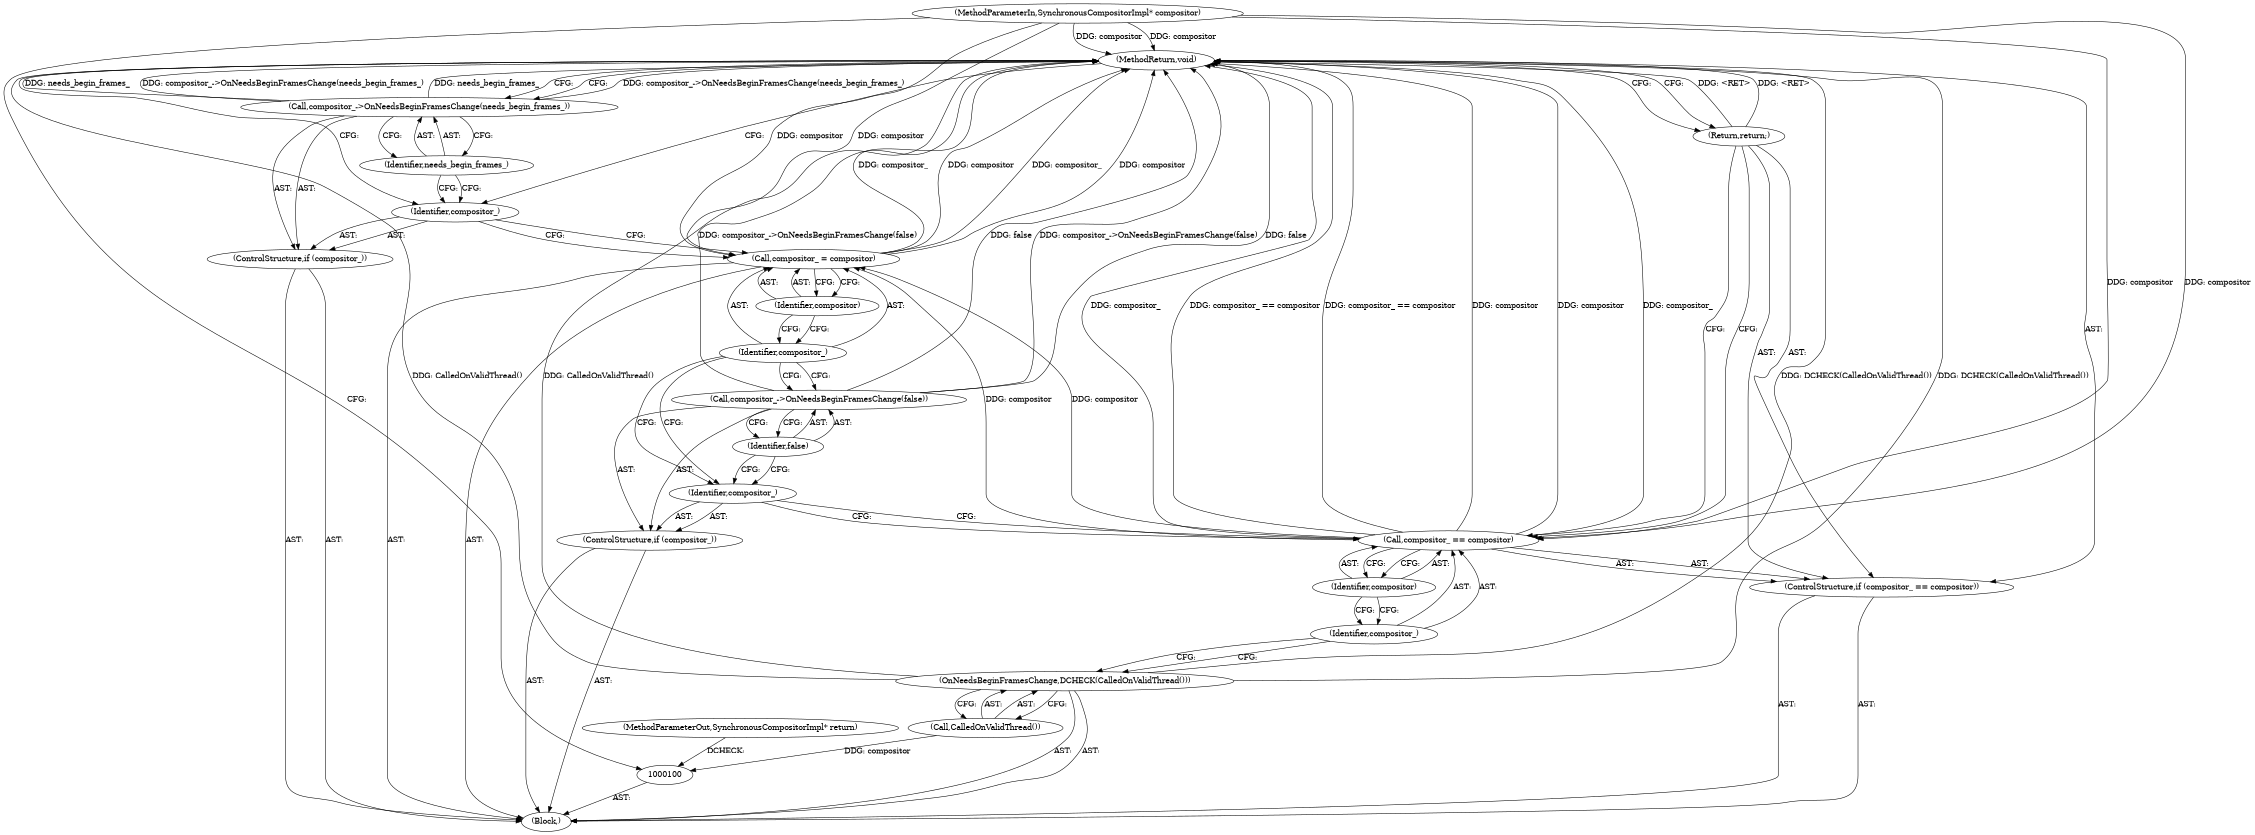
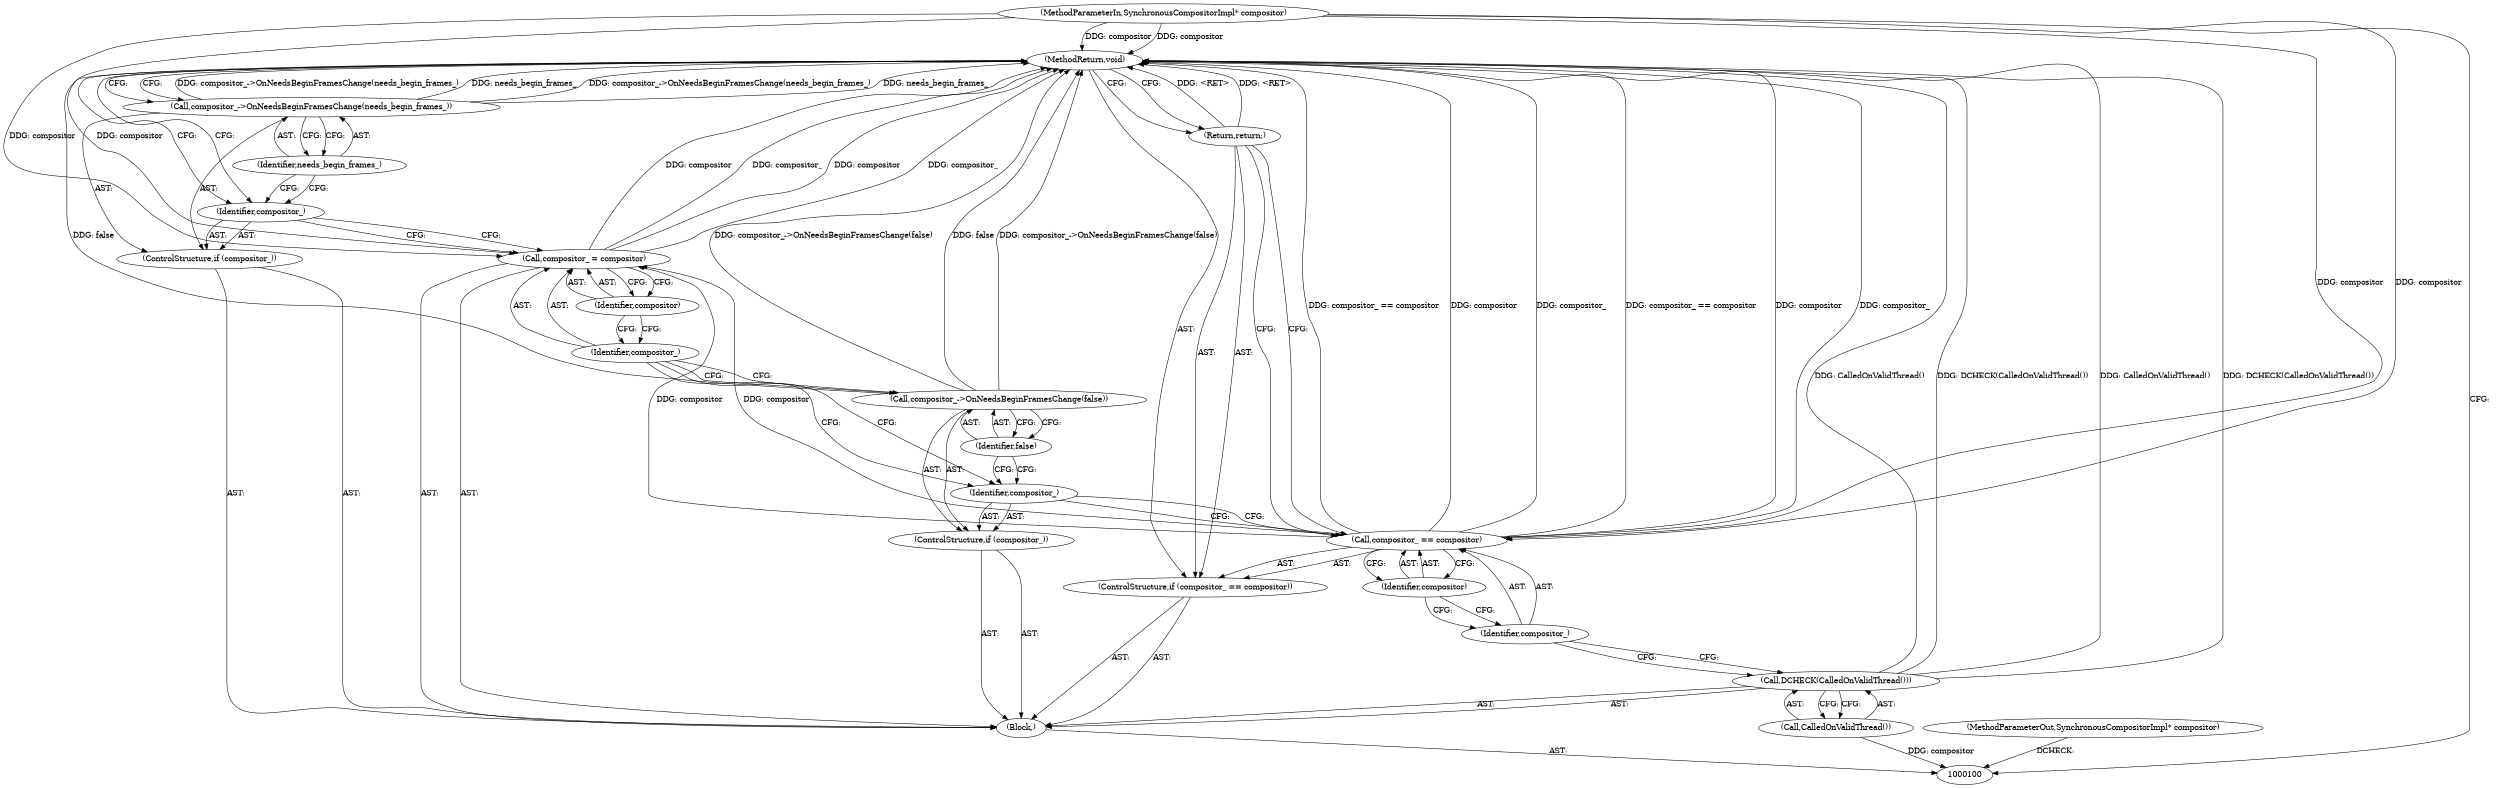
node "(OnNeedsBeginFramesChange,DCHECK(CalledOnValidThread()))": label "(OnNeedsBeginFramesChange,DCHECK(CalledOnValidThread()))" -> "(Call,DCHECK(CalledOnValidThread()))"
node "(MethodParameterOut,SynchronousCompositorImpl* return)": label "(MethodParameterOut,SynchronousCompositorImpl* return)" -> "(MethodParameterOut,SynchronousCompositorImpl* compositor)"
edge "1000100" -> "(Block,)": reversed
